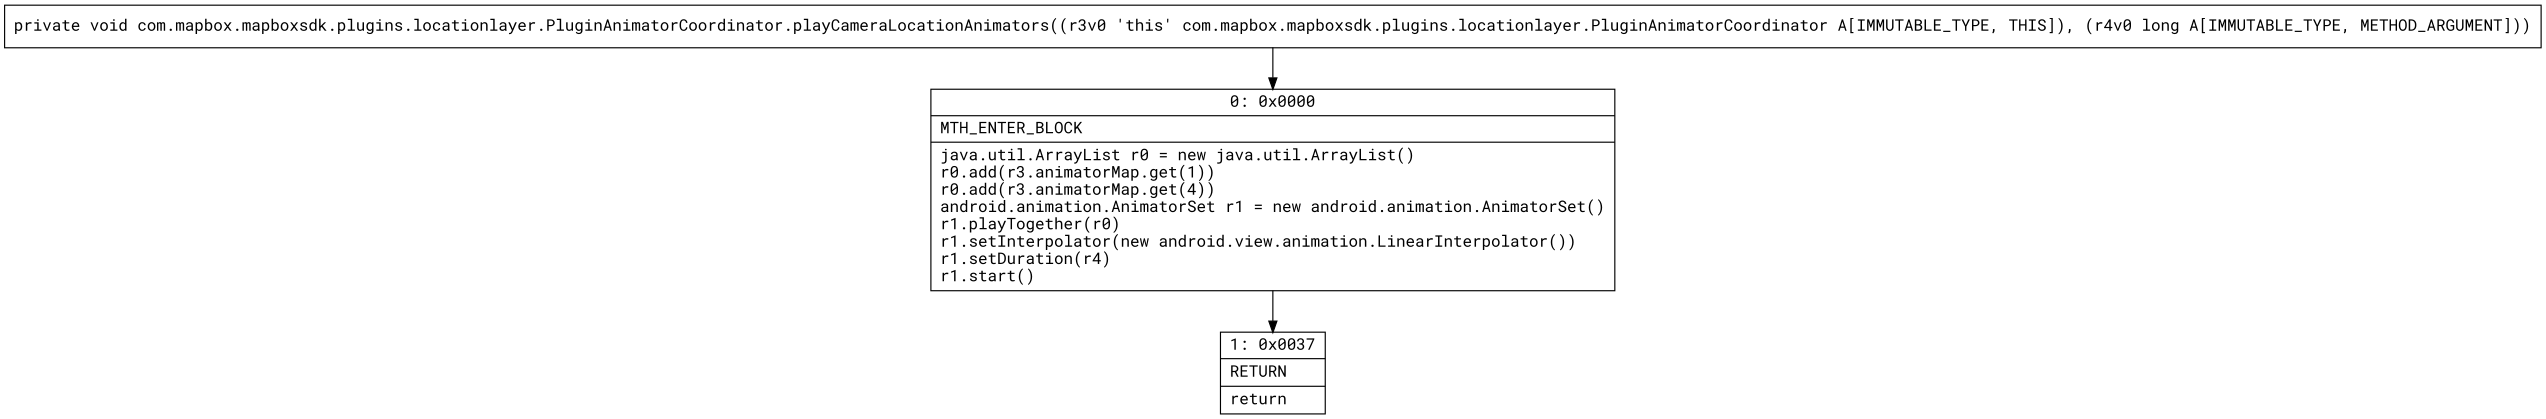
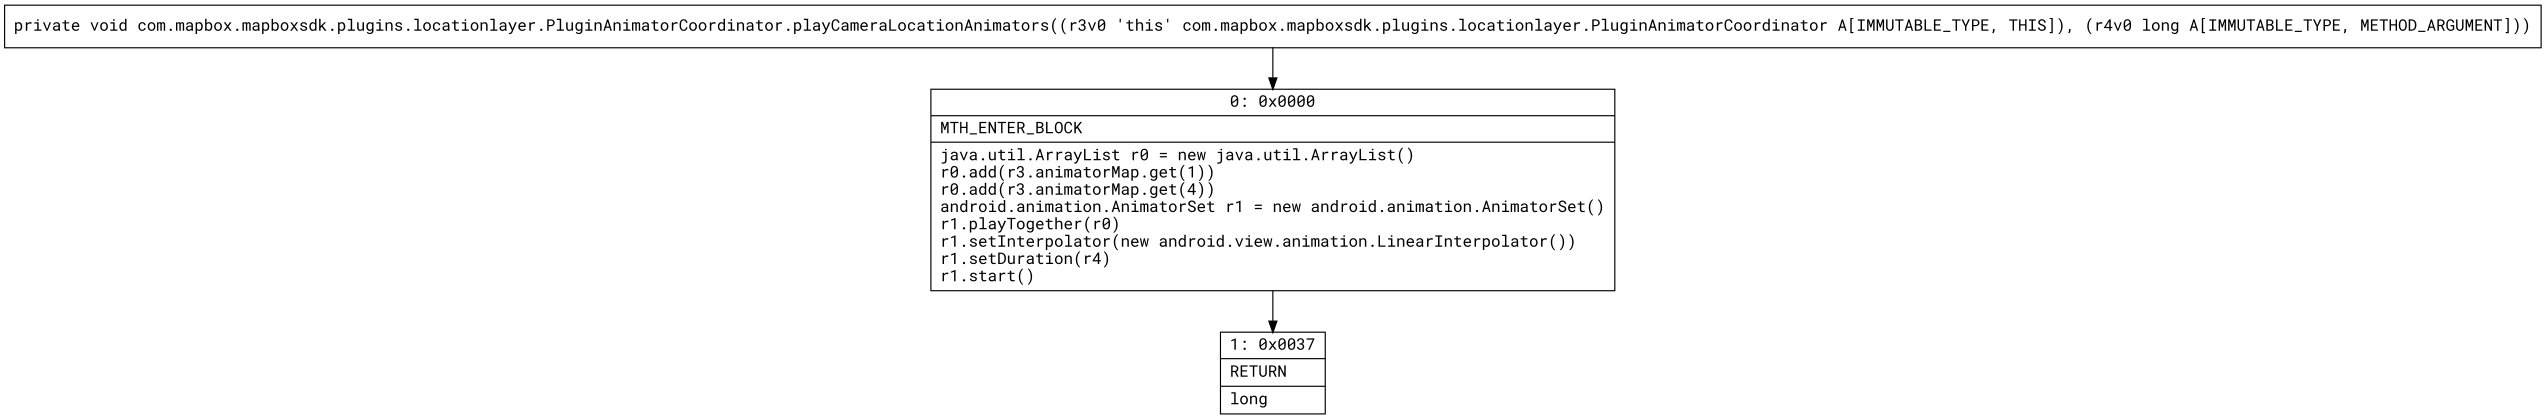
node "1: 0x0037": text "return" -> "long"
